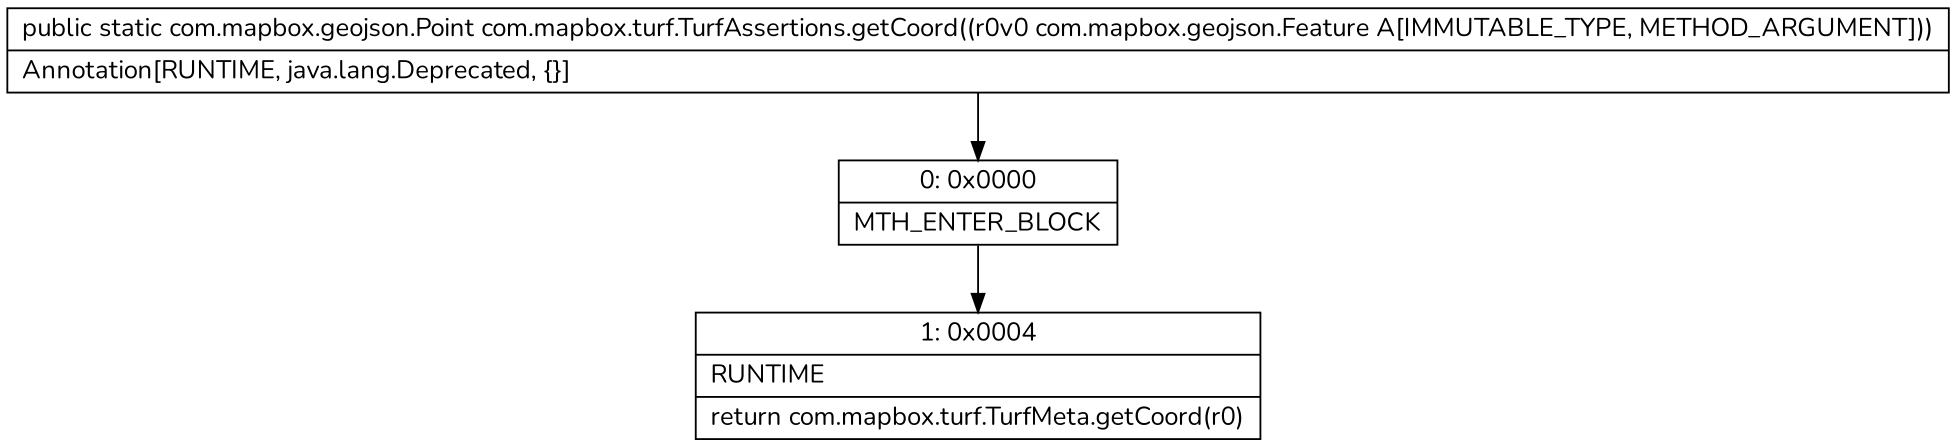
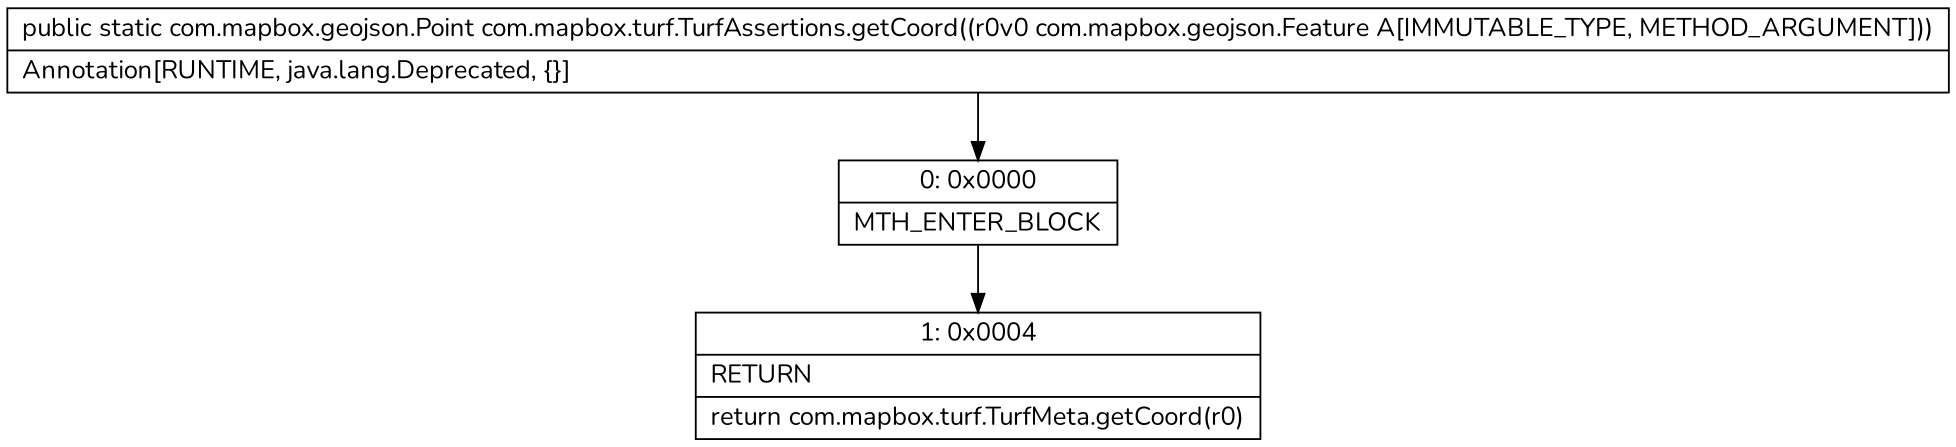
node "1: 0x0004": text "RUNTIME" -> "RETURN"
